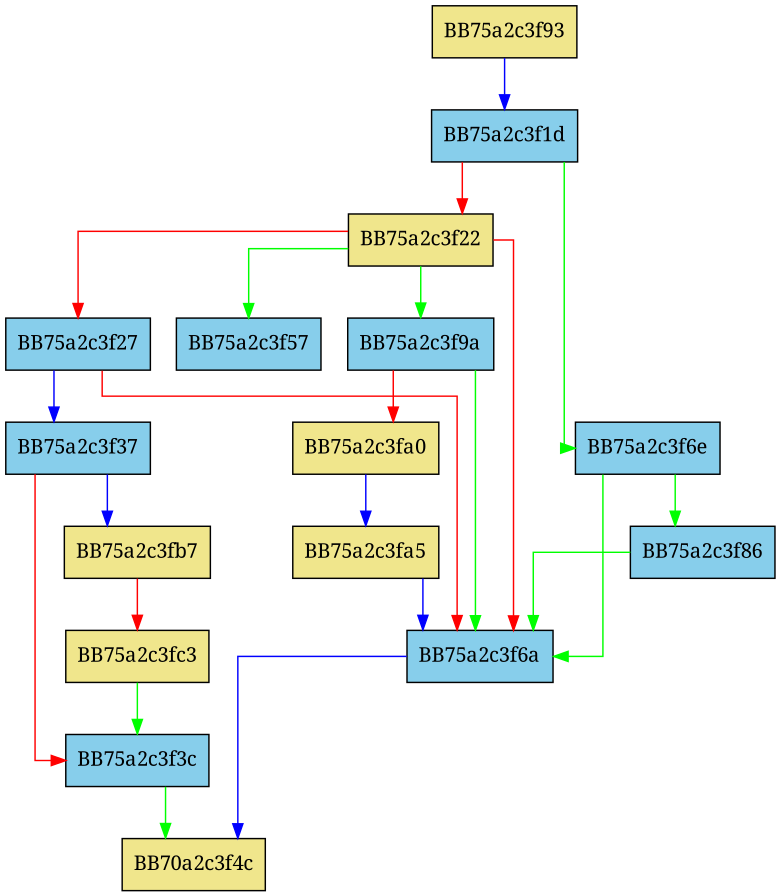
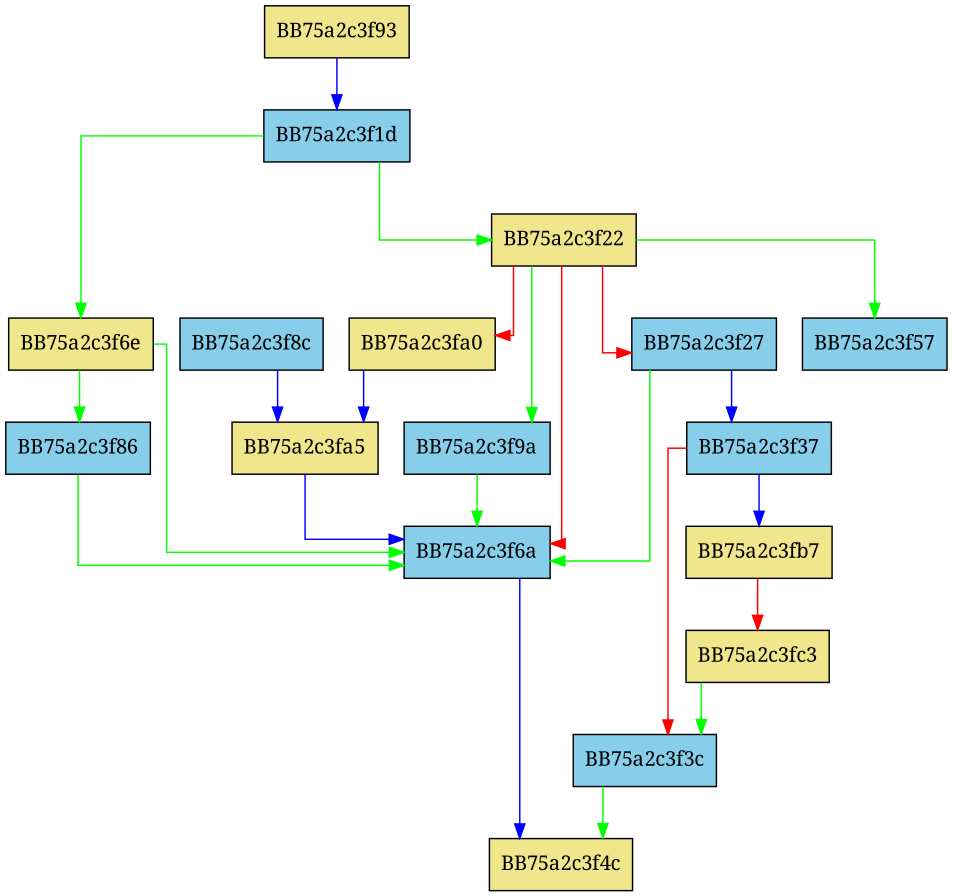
edge "BB75a2c3f1d" -> "BB75a2c3f22": color red -> green
node "BB75a2c3f8c": added
edge "BB75a2c3f9a" -> "BB75a2c3fa0": now "BB75a2c3f22" -> "BB75a2c3fa0"
edge "BB75a2c3f27" -> "BB75a2c3f6a": color red -> green
node "BB75a2c3f6e": fillcolor skyblue -> khaki
node "BB70a2c3f4c": label "BB70a2c3f4c" -> "BB75a2c3f4c"
